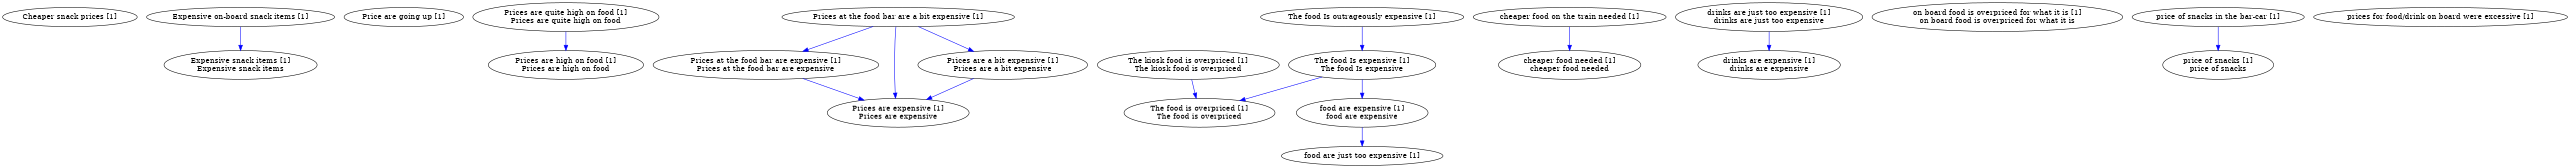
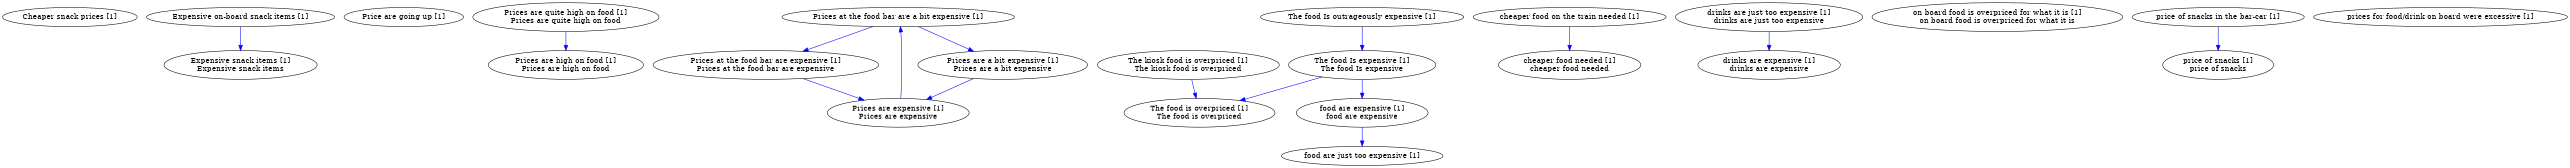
edge "Prices at the food bar are a bit expensive [1]" -> "Prices are expensive [1] Prices are expensive": reversed
